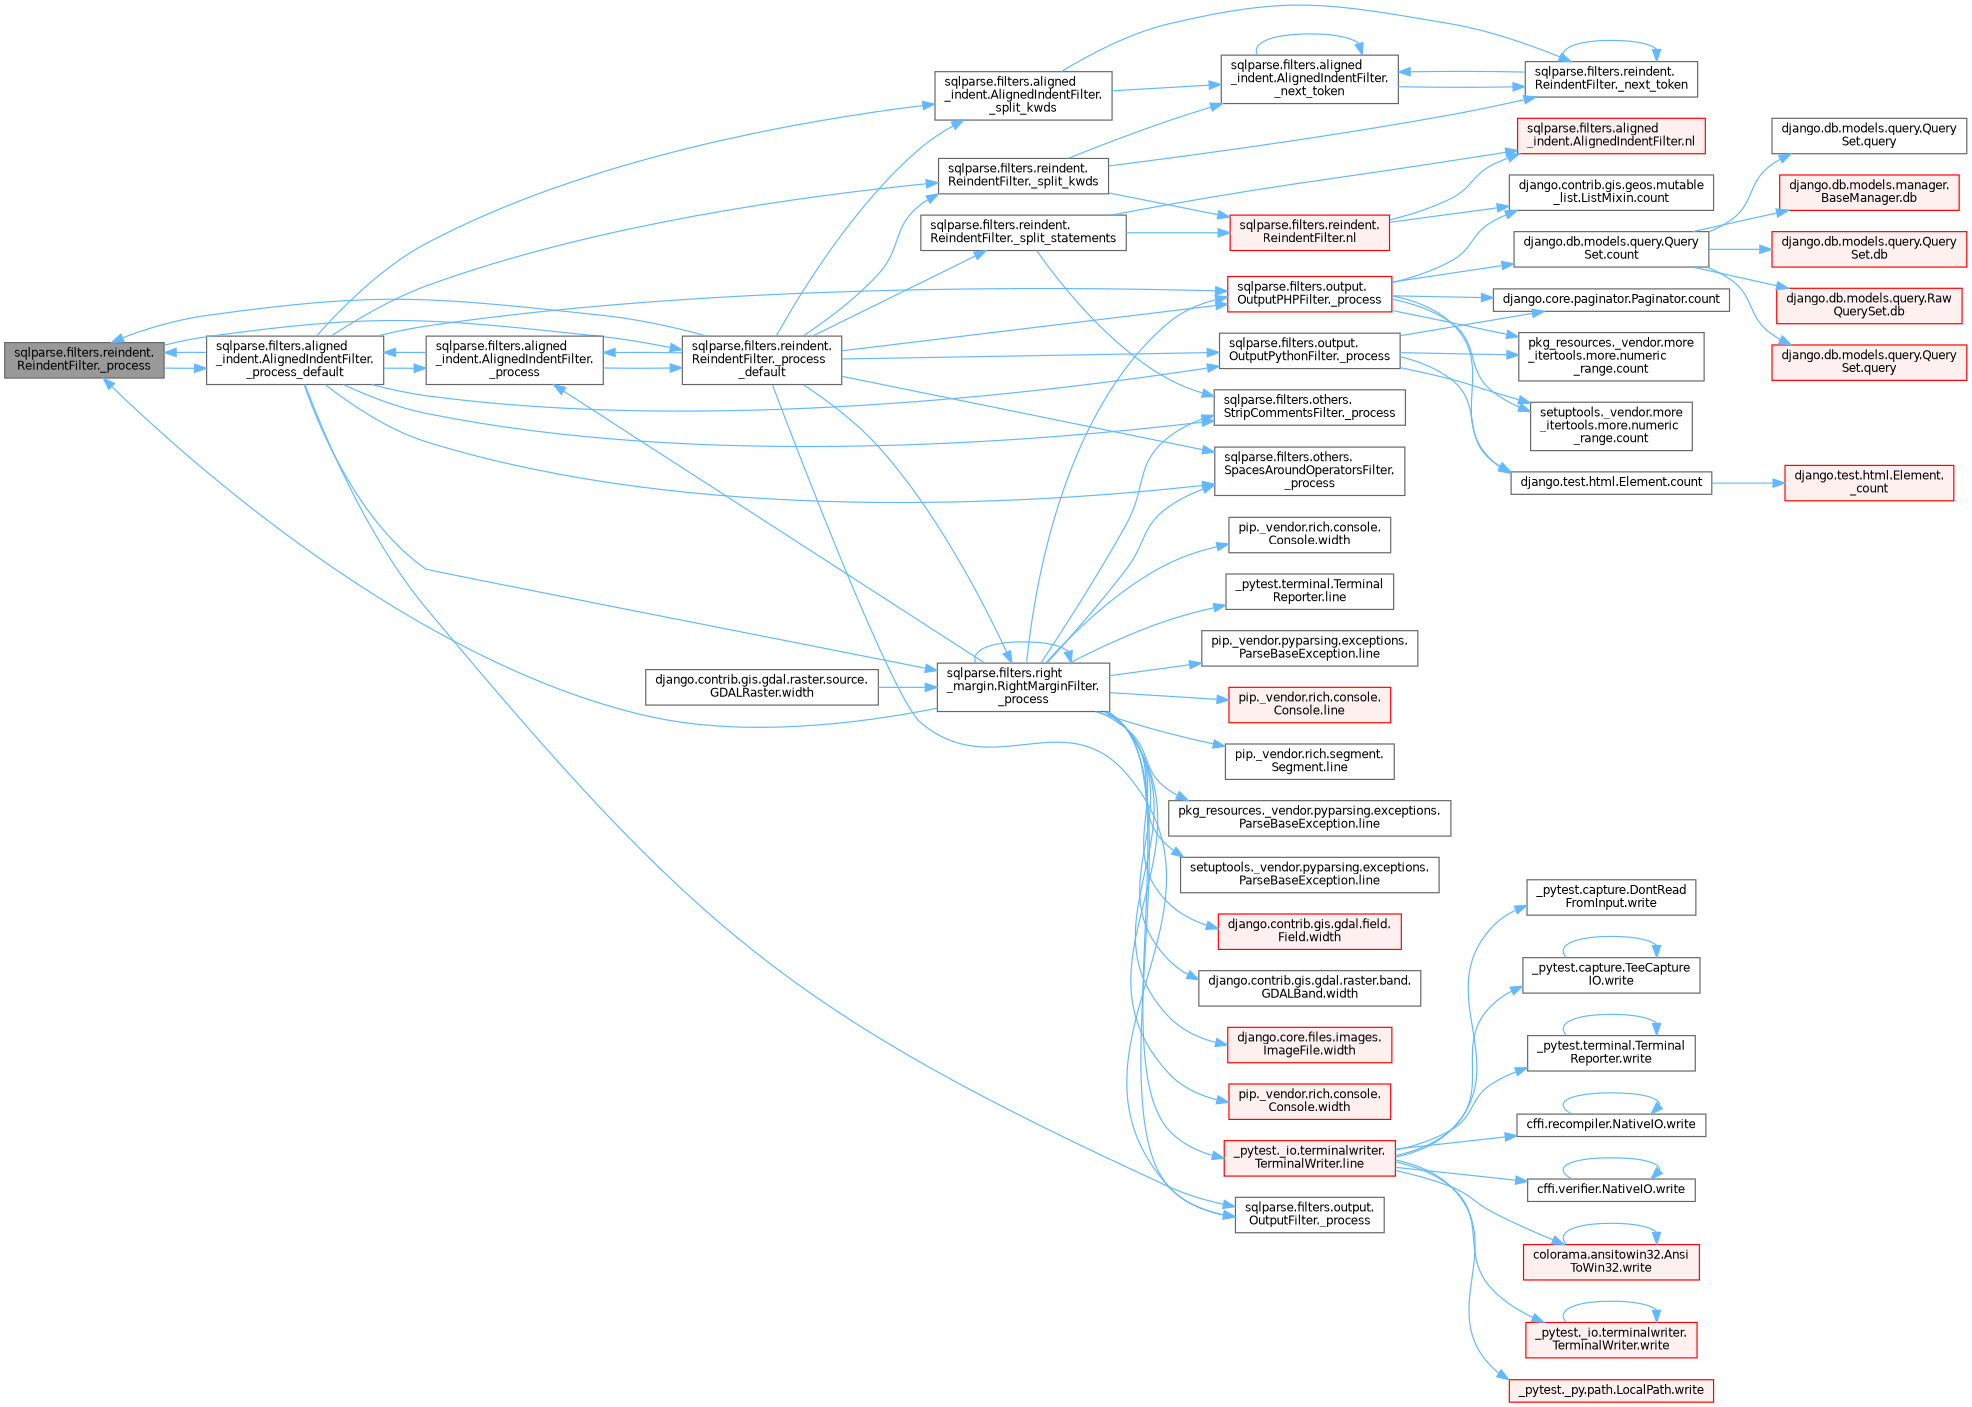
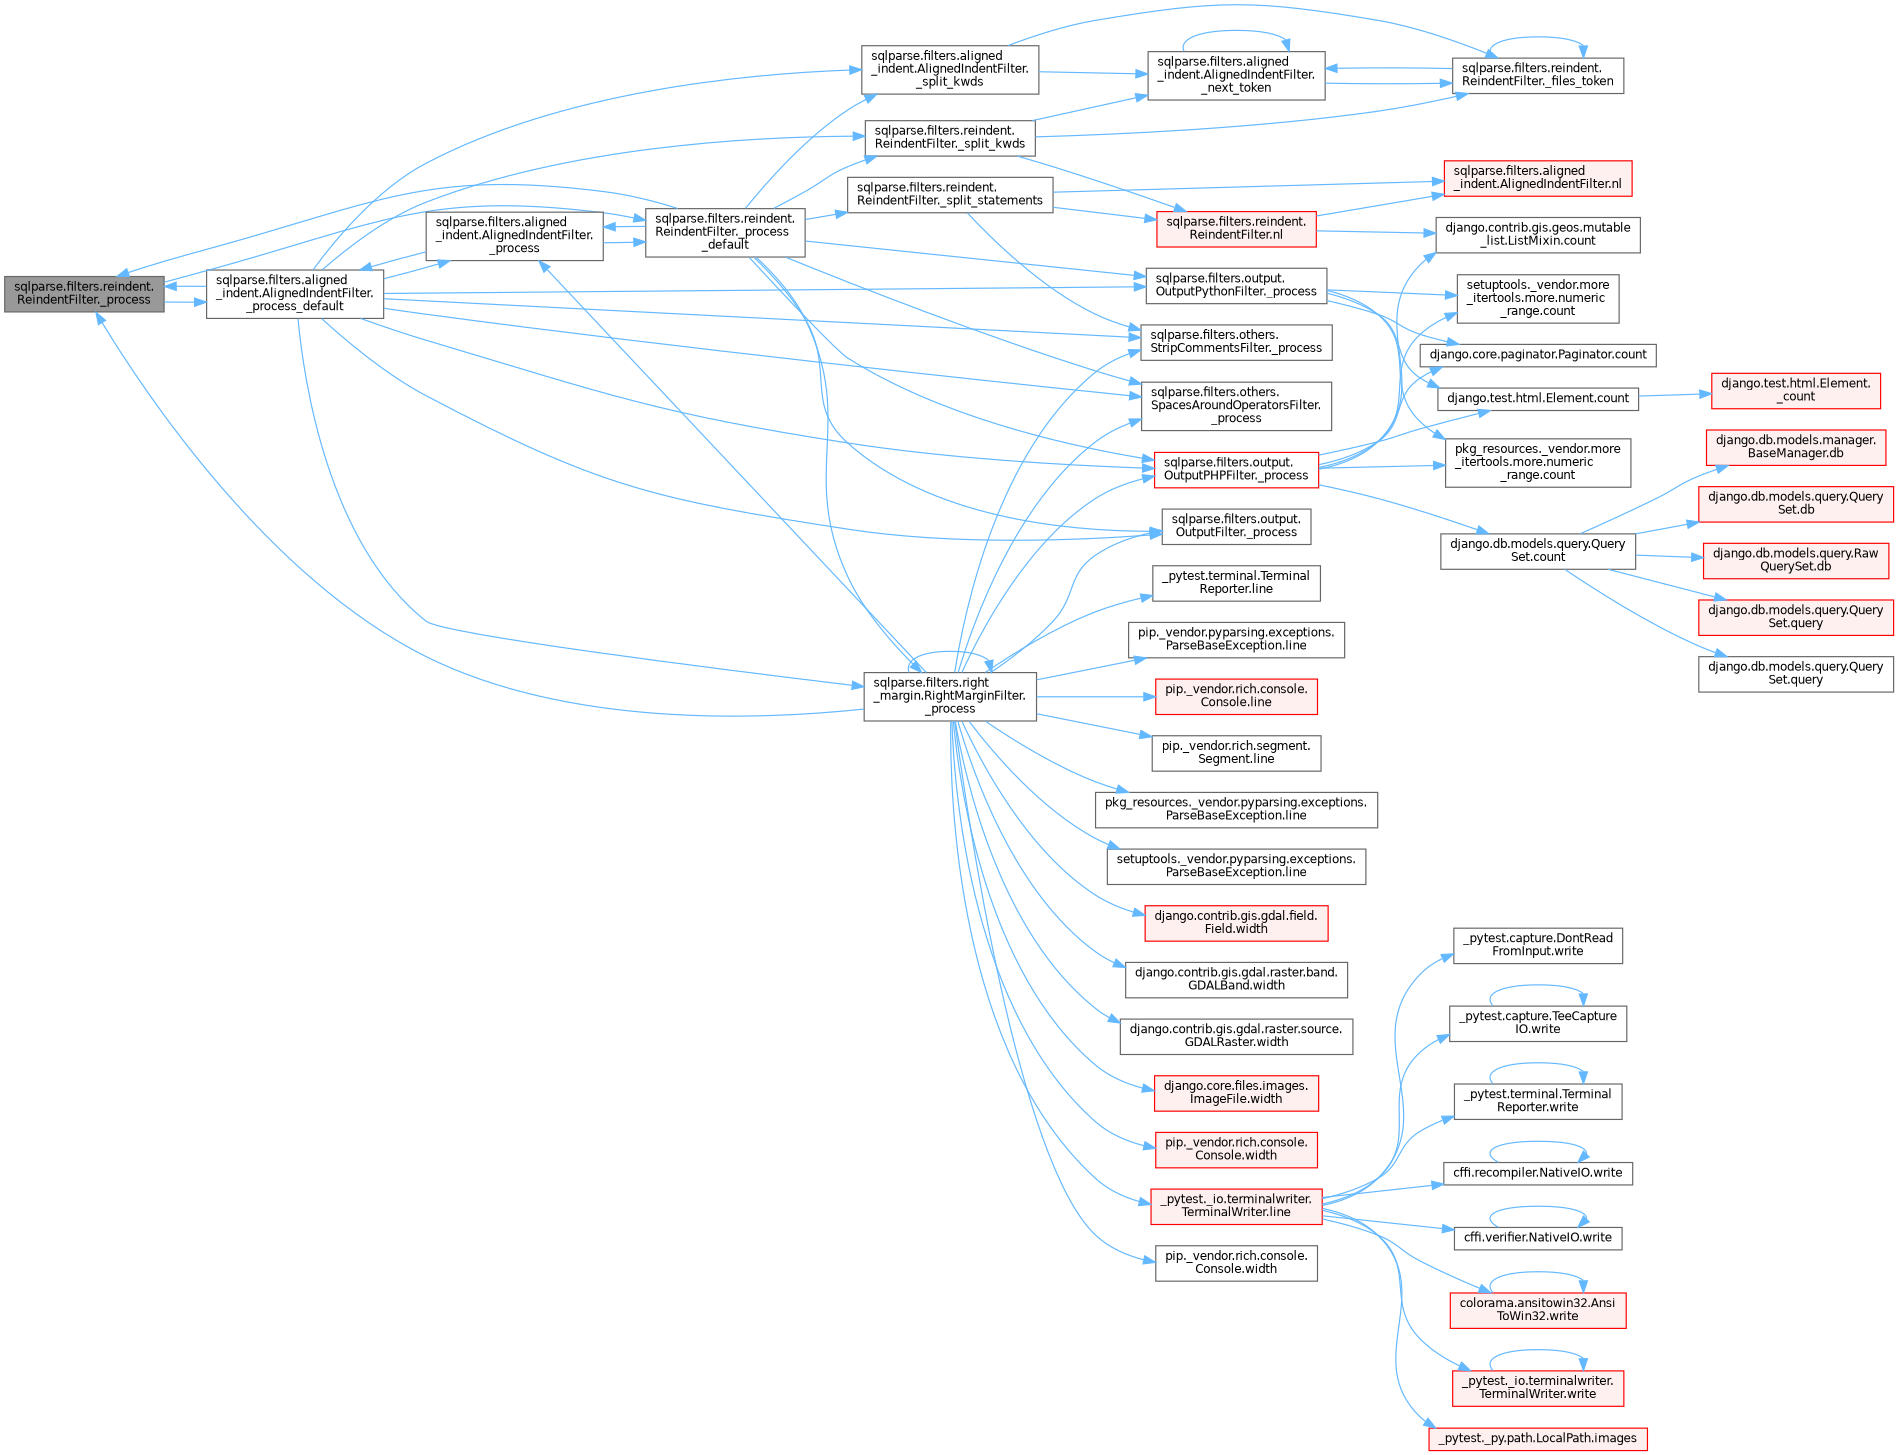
node "sqlparse.filters.reindent. ReindentFilter._next_token": label "sqlparse.filters.reindent. ReindentFilter._next_token" -> "sqlparse.filters.reindent. ReindentFilter._files_token"
edge "django.contrib.gis.gdal.raster.source. GDALRaster.width" -> "sqlparse.filters.right _margin.RightMarginFilter. _process": reversed
node "_pytest._py.path.LocalPath.write": label "_pytest._py.path.LocalPath.write" -> "_pytest._py.path.LocalPath.images"
